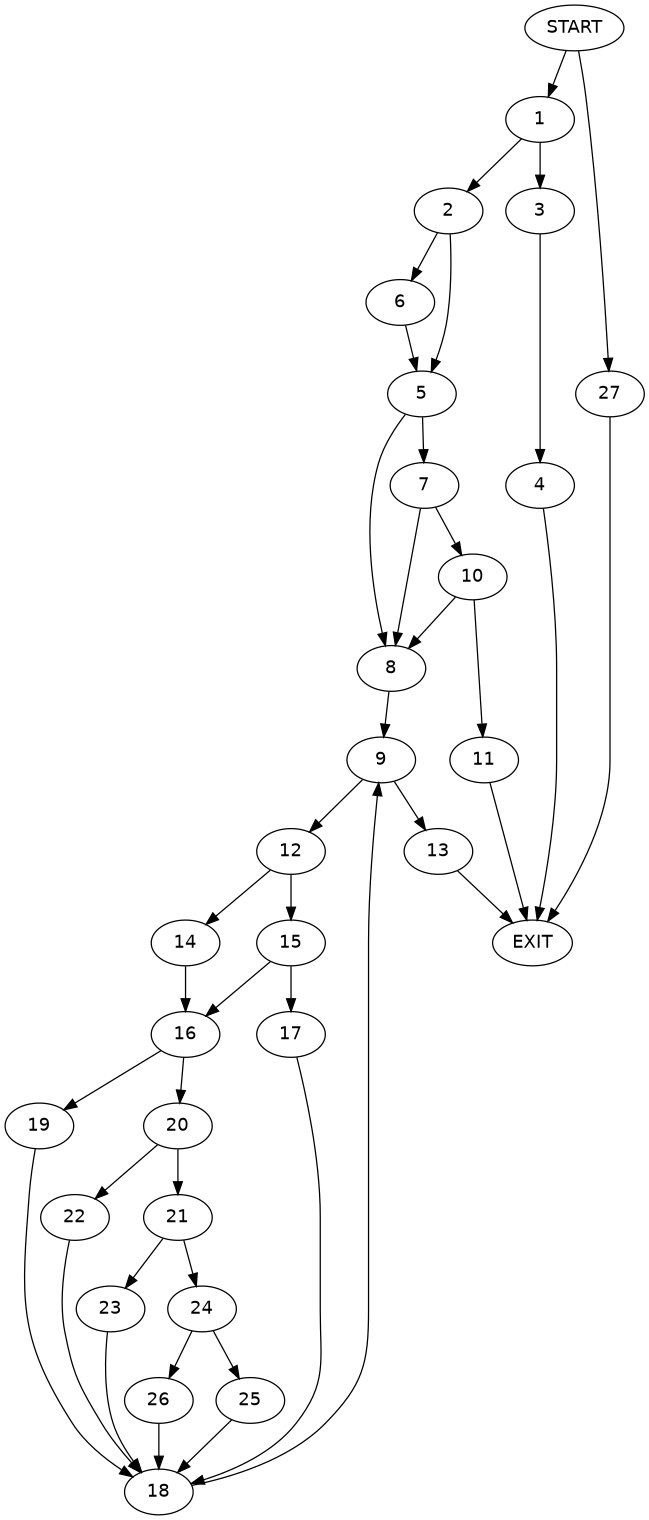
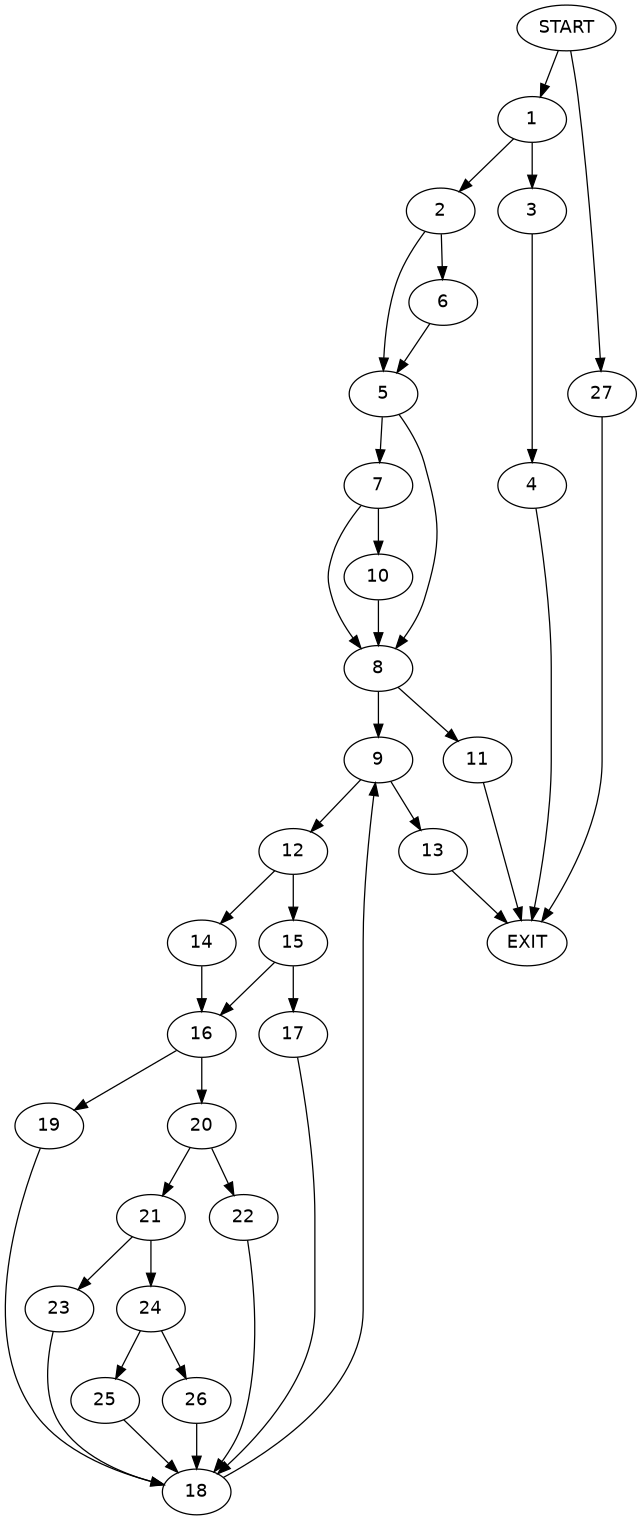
edge "10" -> "11": now "8" -> "11"
